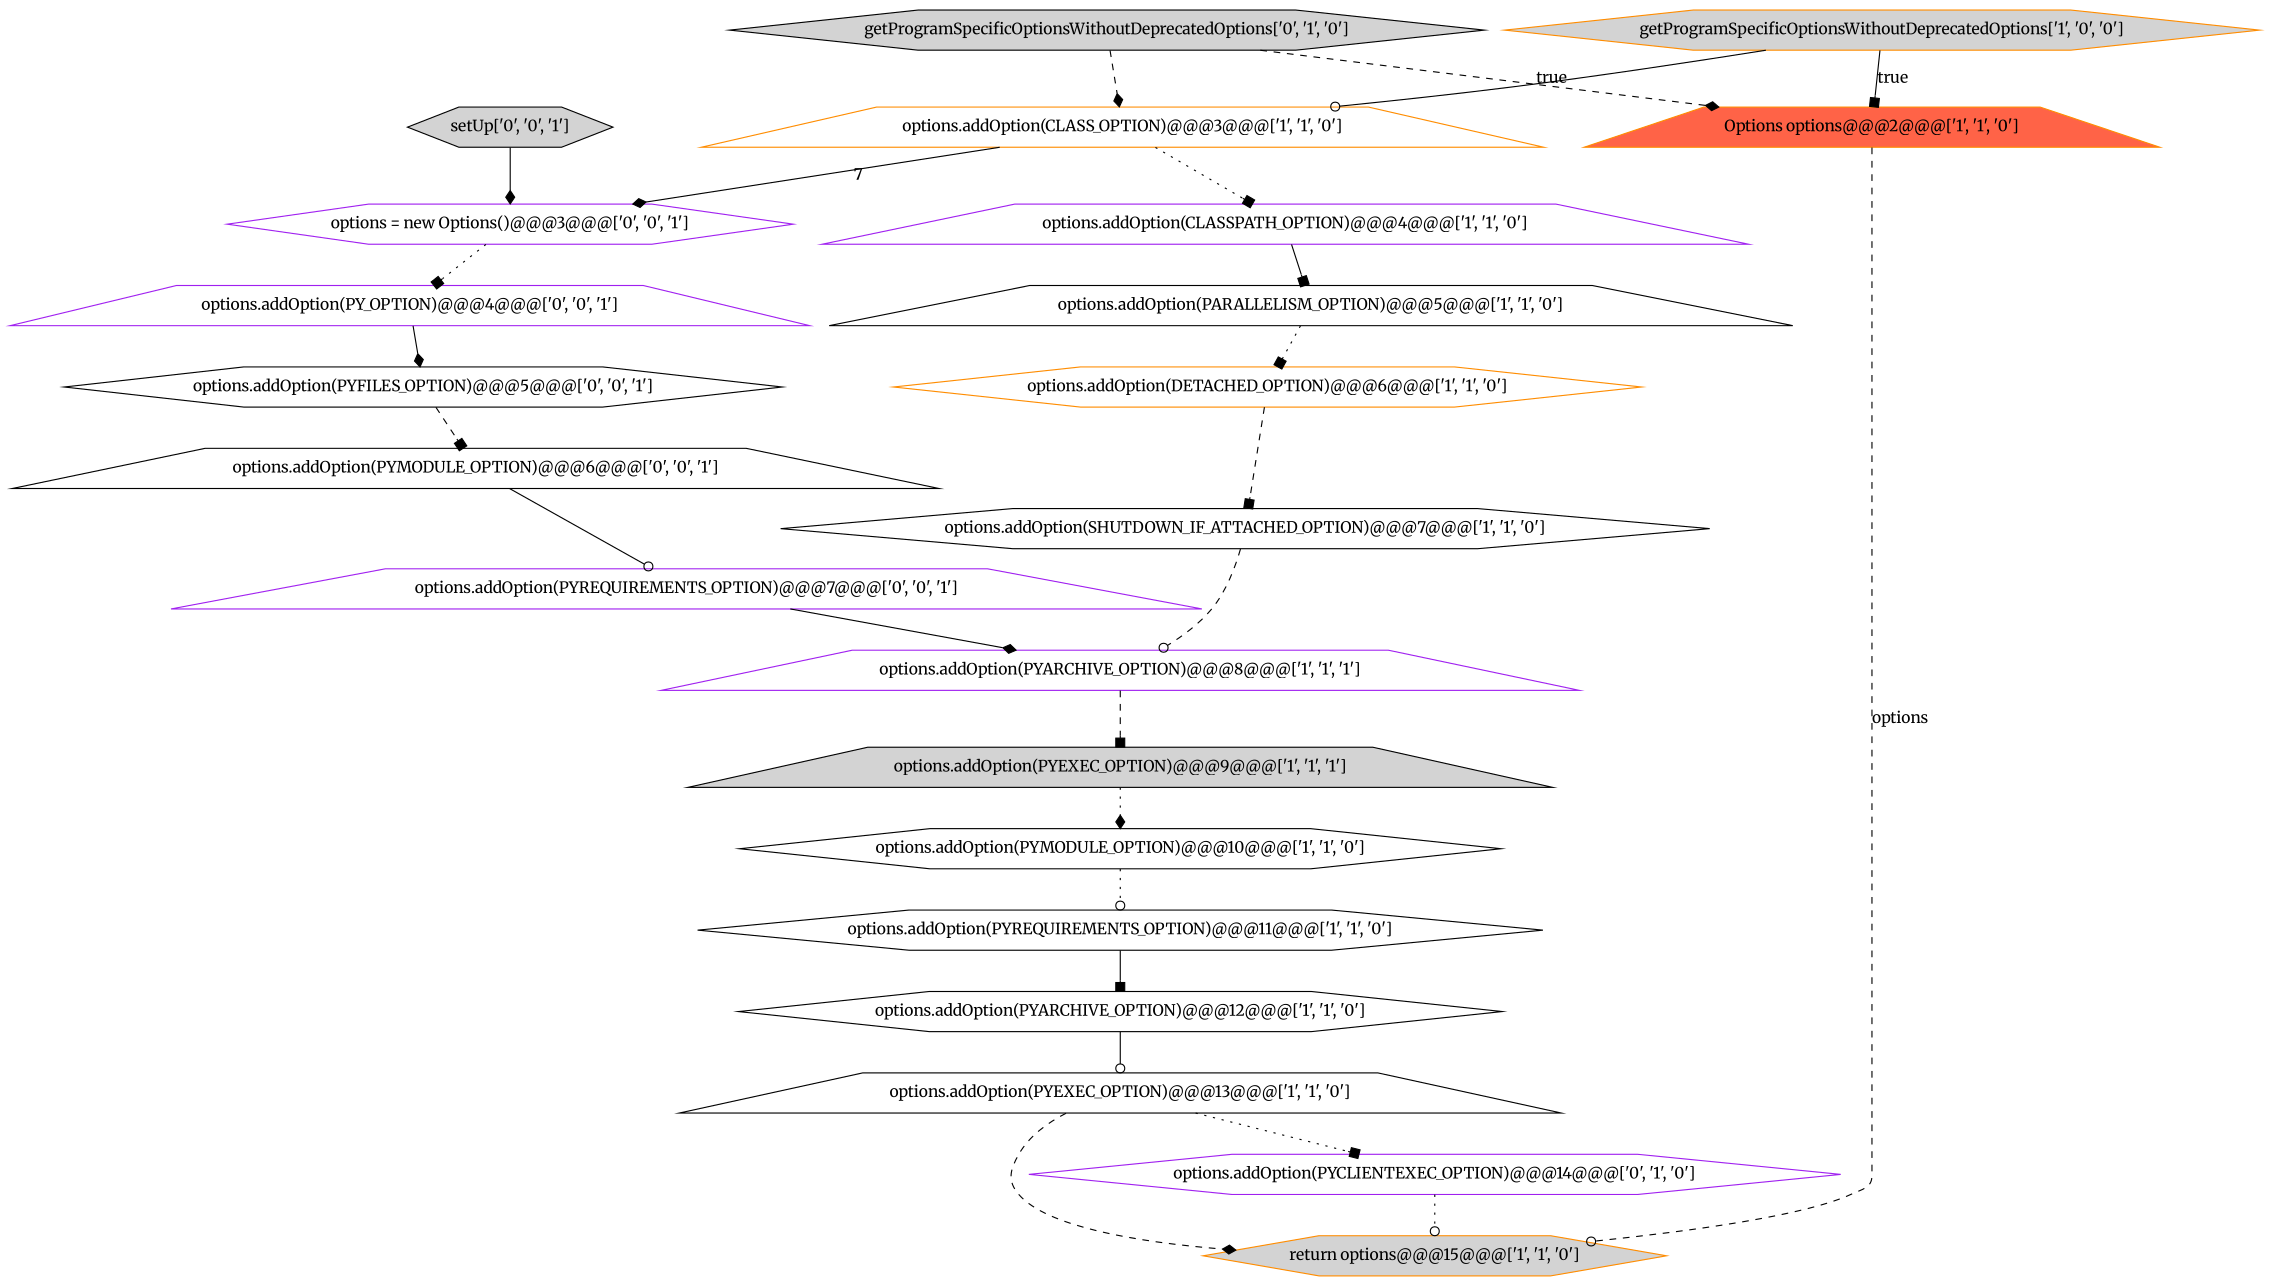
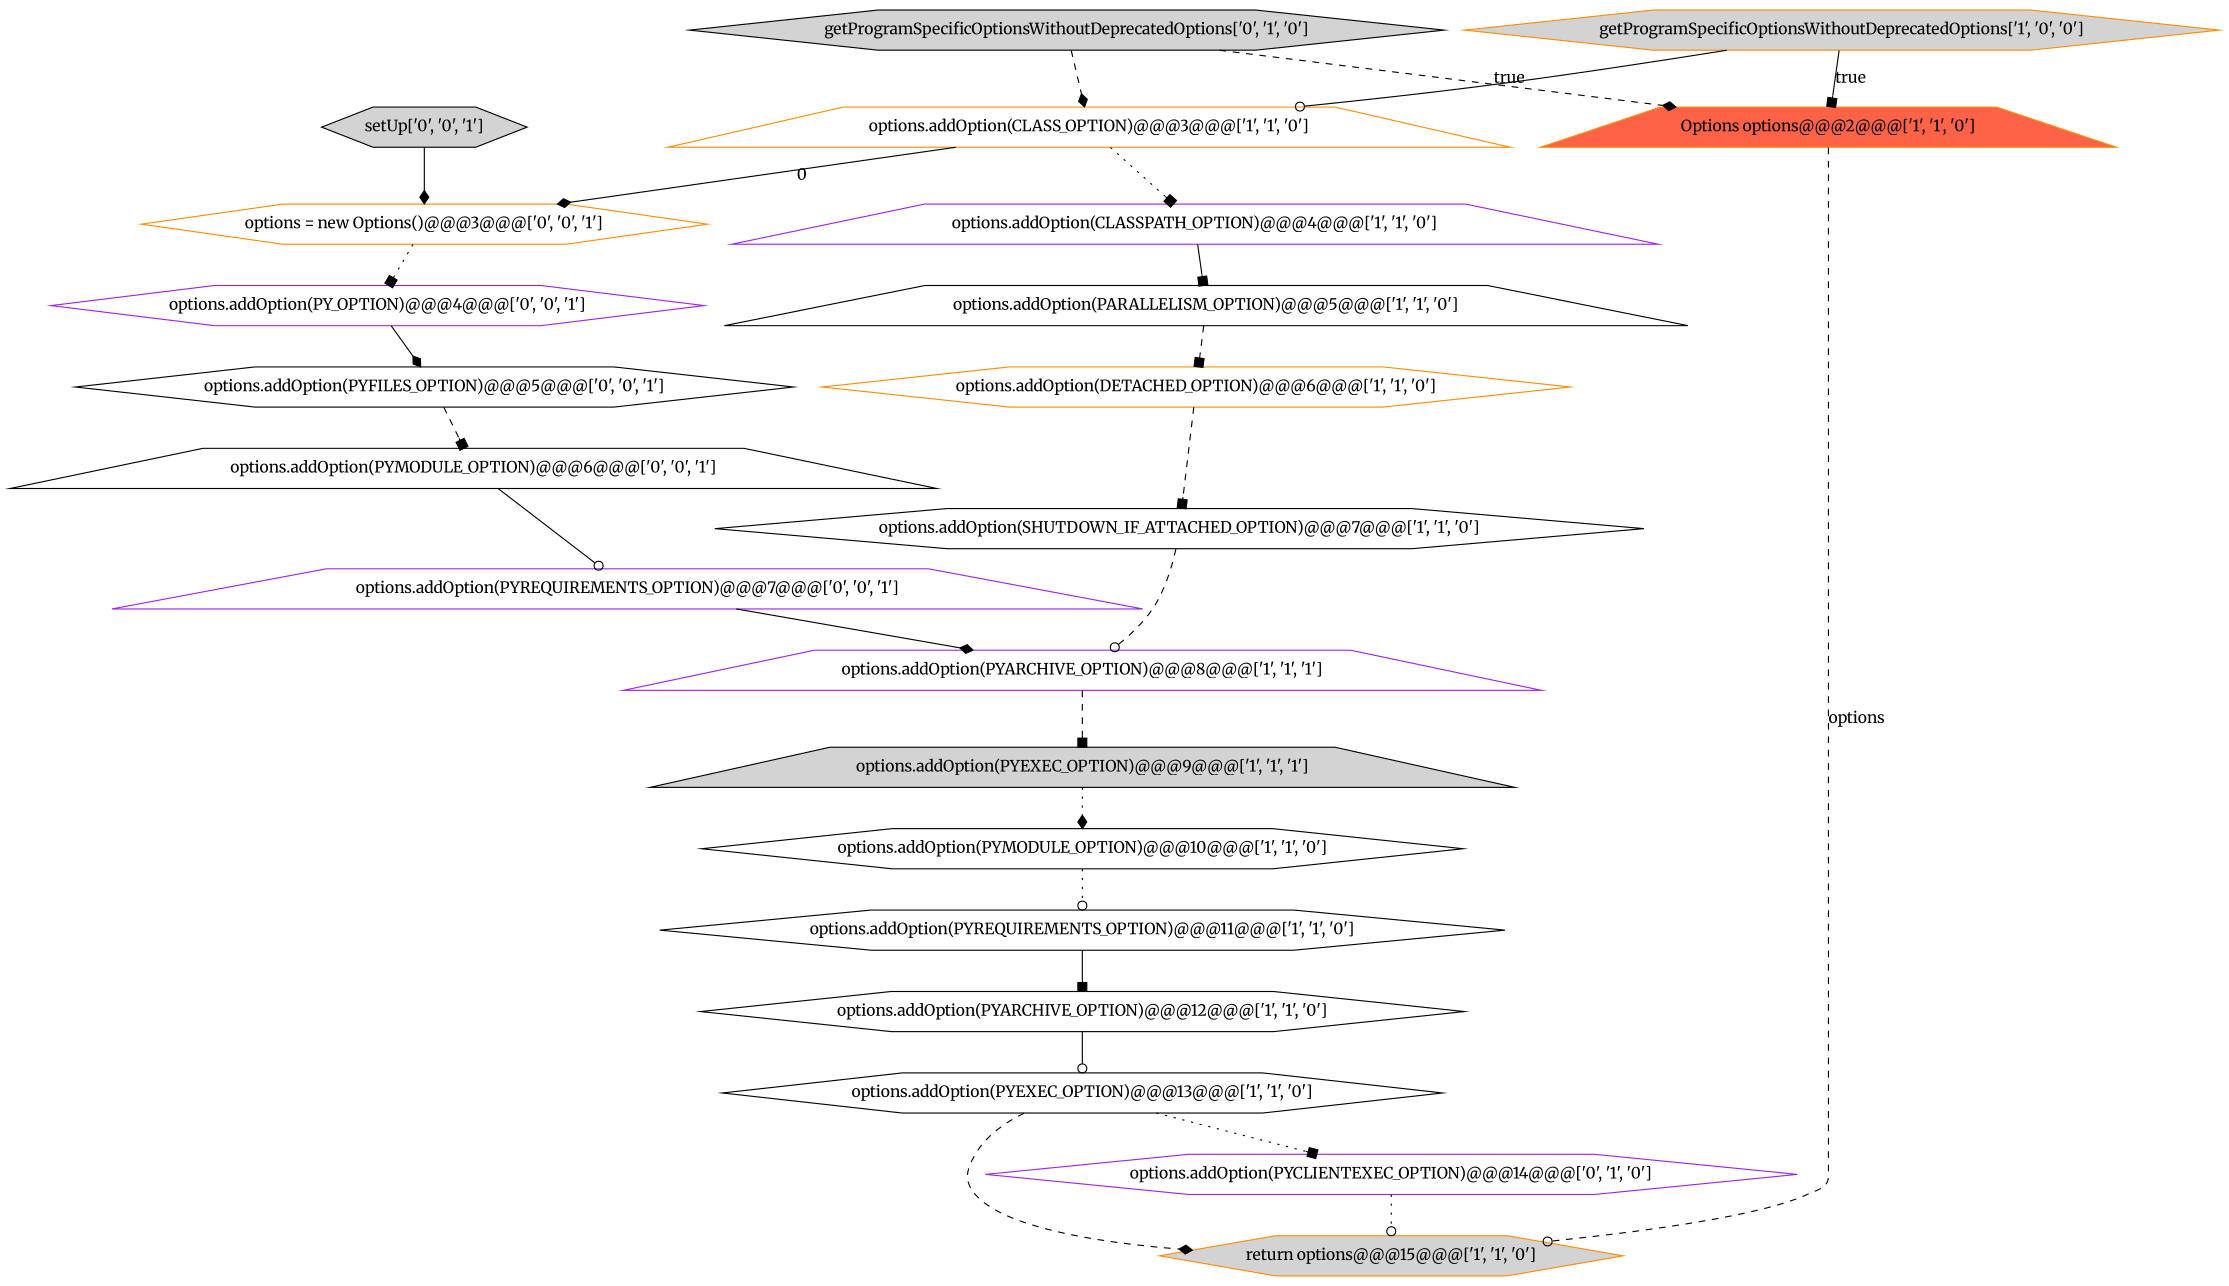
edge "options.addOption(CLASS_OPTION)@@@3@@@['1', '1', '0']" -> "options = new Options()@@@3@@@['0', '0', '1']": label "7" -> "0"
node "options = new Options()@@@3@@@['0', '0', '1']": color purple -> darkorange
node "options.addOption(PY_OPTION)@@@4@@@['0', '0', '1']": shape trapezium -> hexagon
edge "options.addOption(PARALLELISM_OPTION)@@@5@@@['1', '1', '0']" -> "options.addOption(DETACHED_OPTION)@@@6@@@['1', '1', '0']": style dotted -> dashed
node "options.addOption(PYEXEC_OPTION)@@@13@@@['1', '1', '0']": shape trapezium -> hexagon
